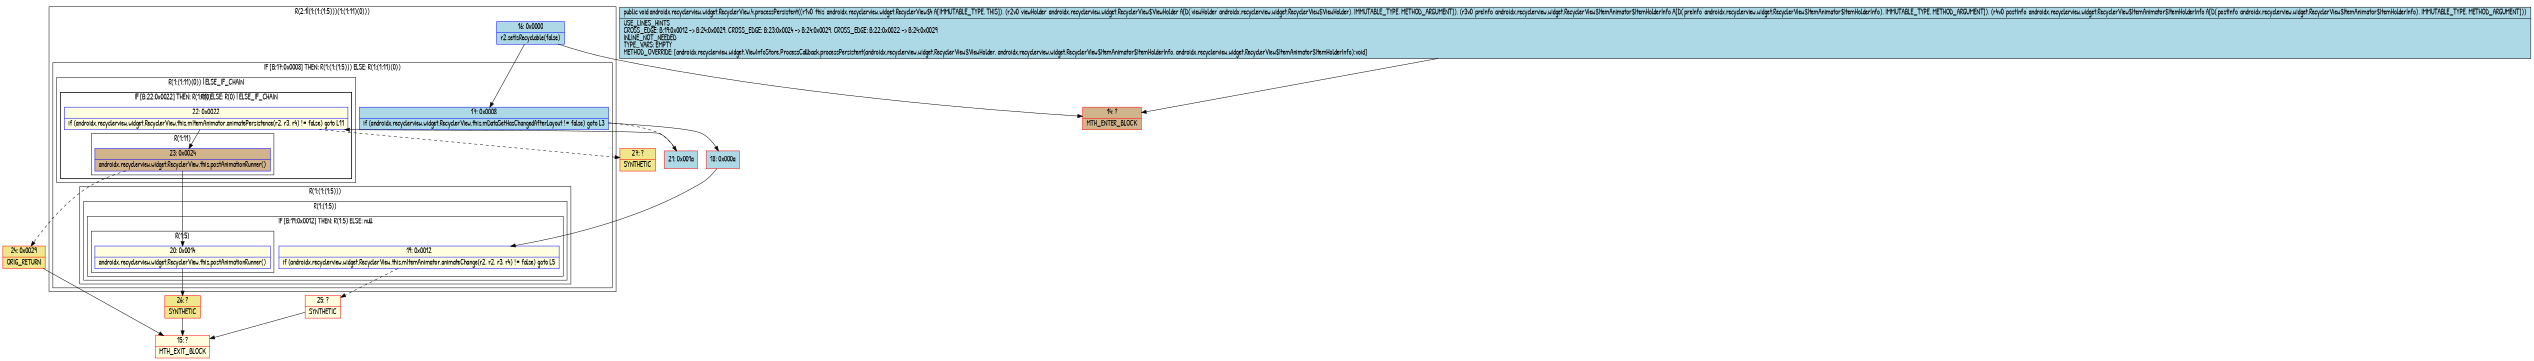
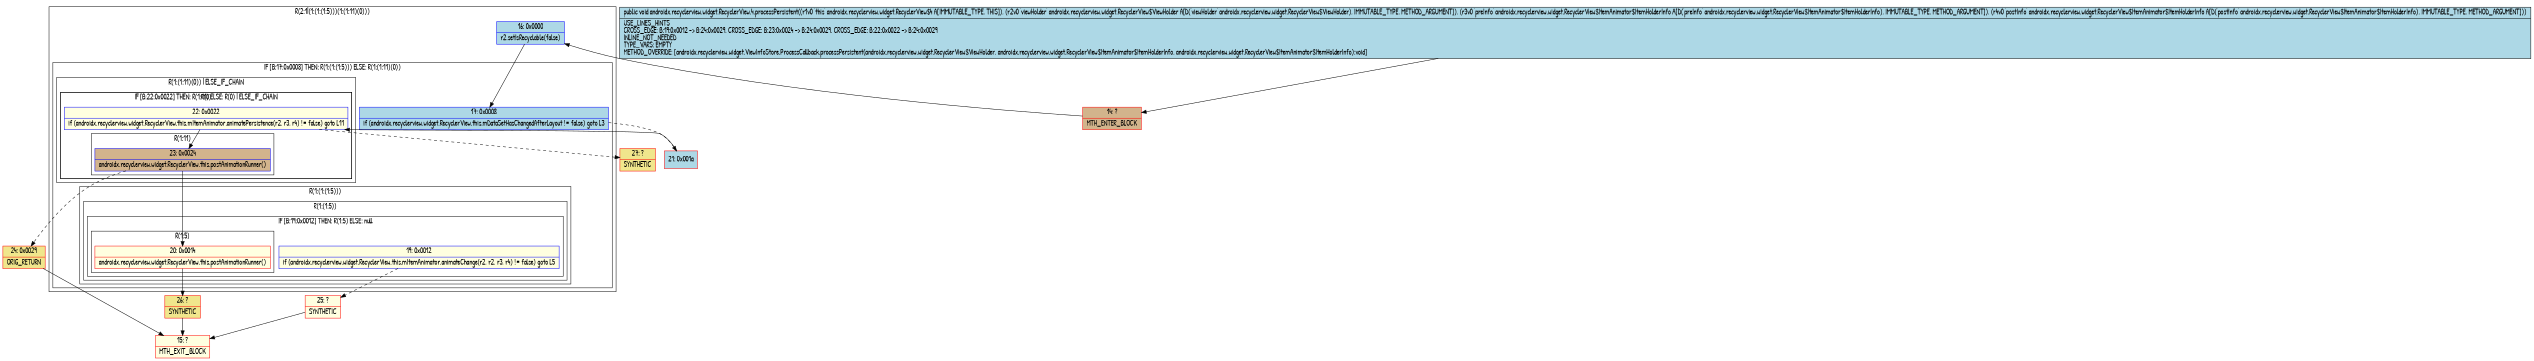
edge "16: 0x0000" -> "14: ?": reversed
node "18: 0x000a": removed
node "20: 0x0014": color blue -> red
